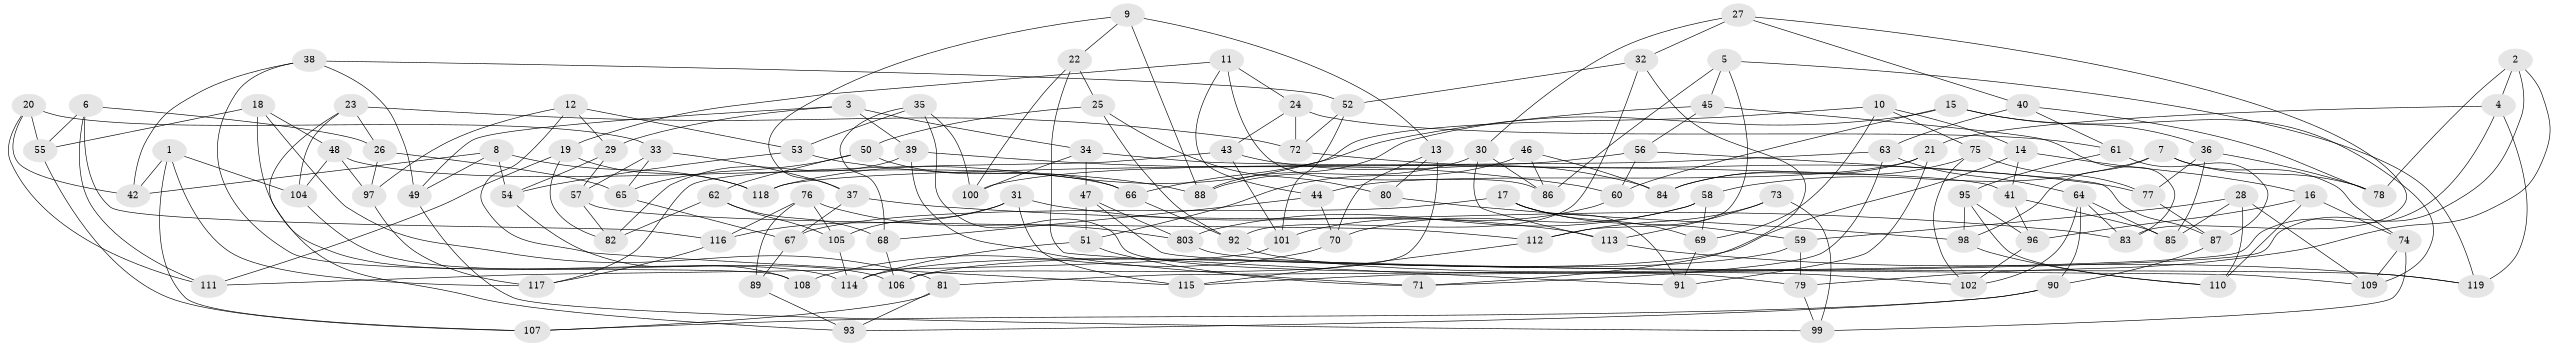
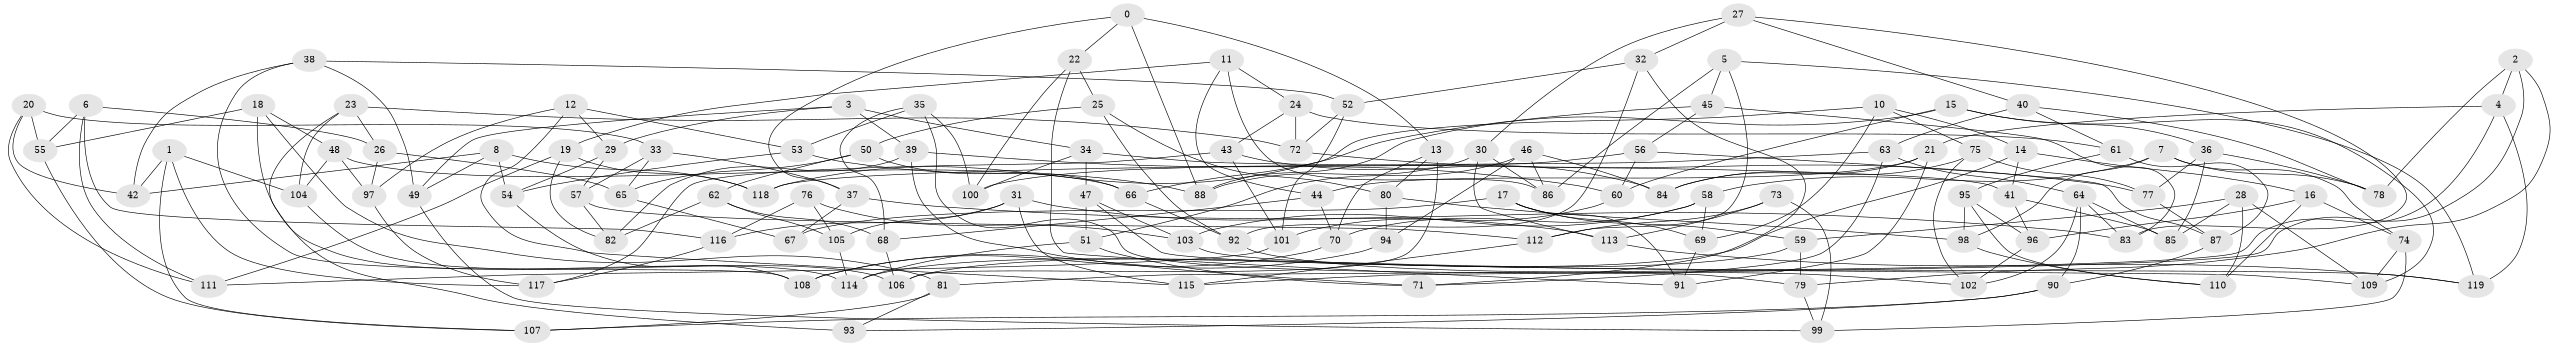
node "9": label "9" -> "0"
node "803": label "803" -> "103"
node "94": added
node "89": removed
